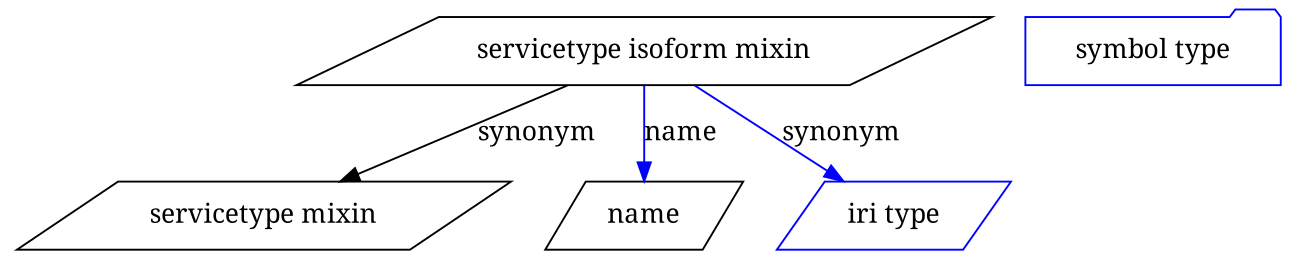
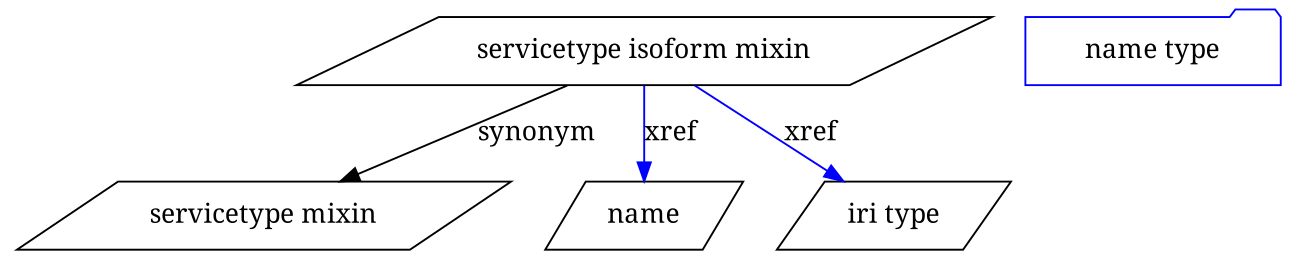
node "symbol type": label "symbol type" -> "name type"
edge "servicetype isoform mixin" -> "name": label "name" -> "xref"
edge "servicetype isoform mixin" -> "iri type": label "synonym" -> "xref"
node "iri type": color blue -> black
